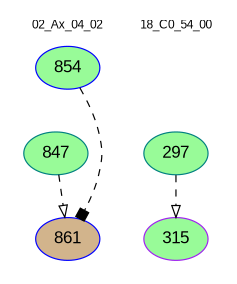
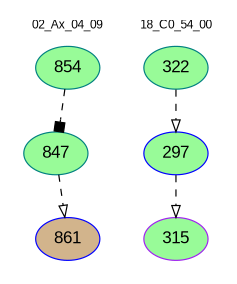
cluster "02_Ax_04_02": label "02_Ax_04_02" -> "02_Ax_04_09"
node "854": color blue -> teal
node "322": added
edge "854" -> "861": now "854" -> "847"
node "297": color teal -> blue
